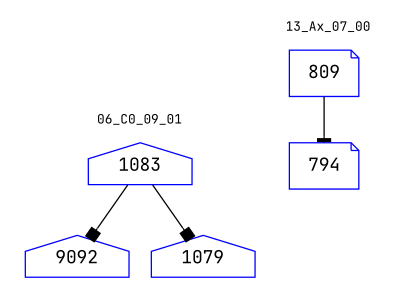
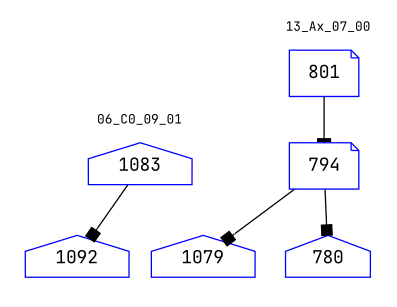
node "809": label "809" -> "801"
edge "1083" -> "1079": now "794" -> "1079"
node "9092": label "9092" -> "1092"
node "780": added
